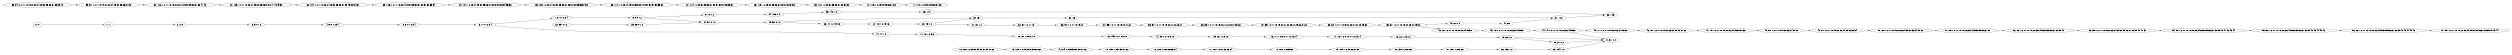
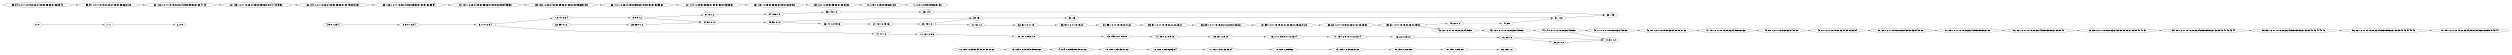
node "3, 3: 0 1 2": removed
node "19, 23: 1 2": label "19, 23: 1 2" -> "12, 23: 1 2"
node "83, 134: 1 2": removed
